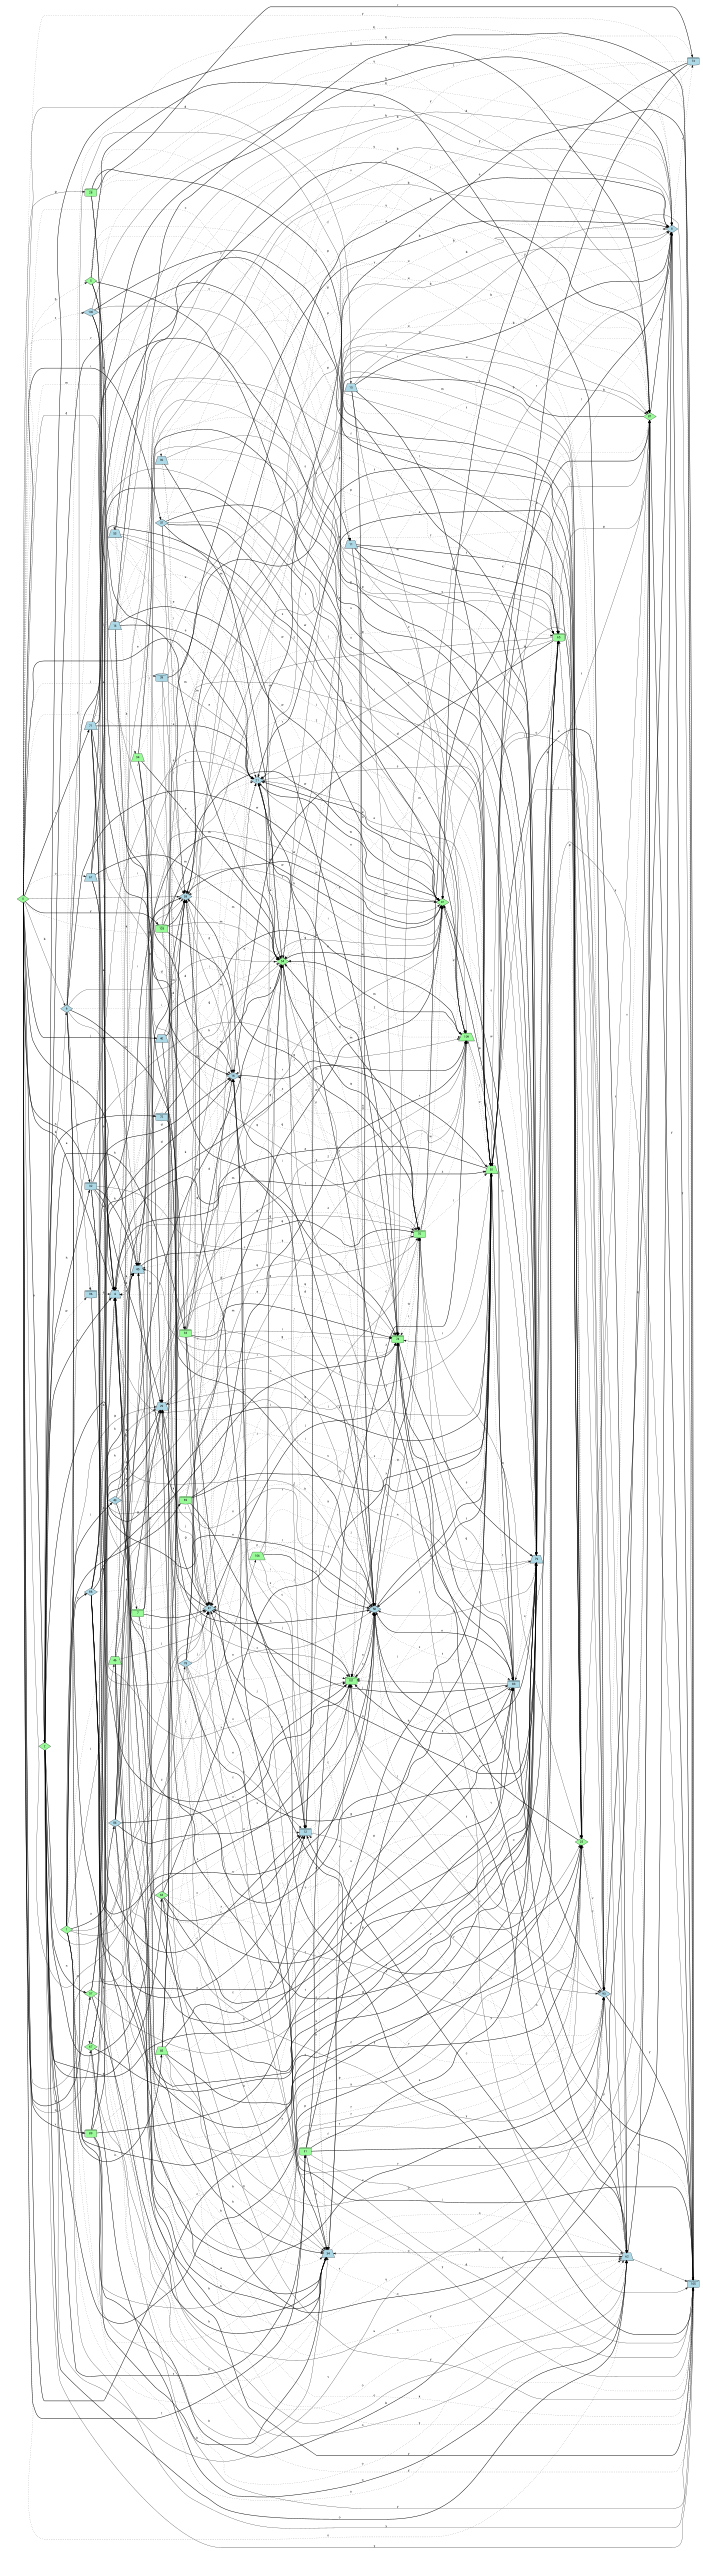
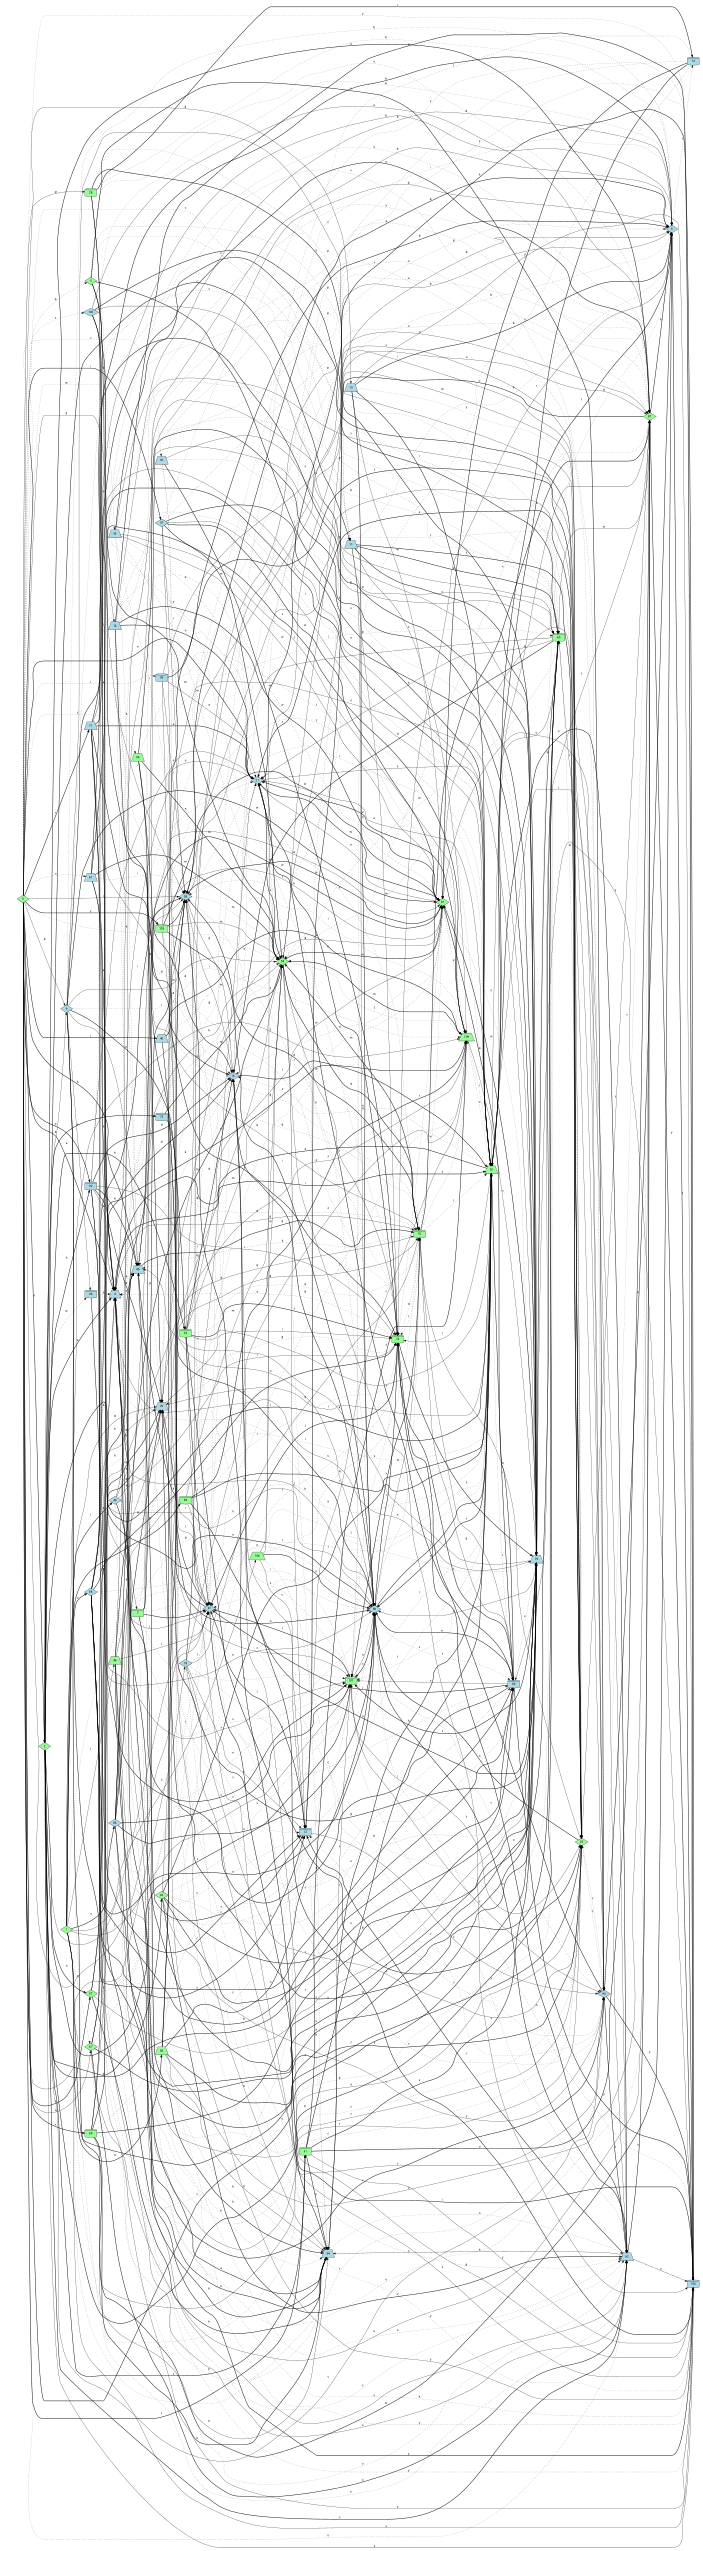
edge "78" -> "97": removed, label "w"
edge "93" -> "25": style solid -> dotted
